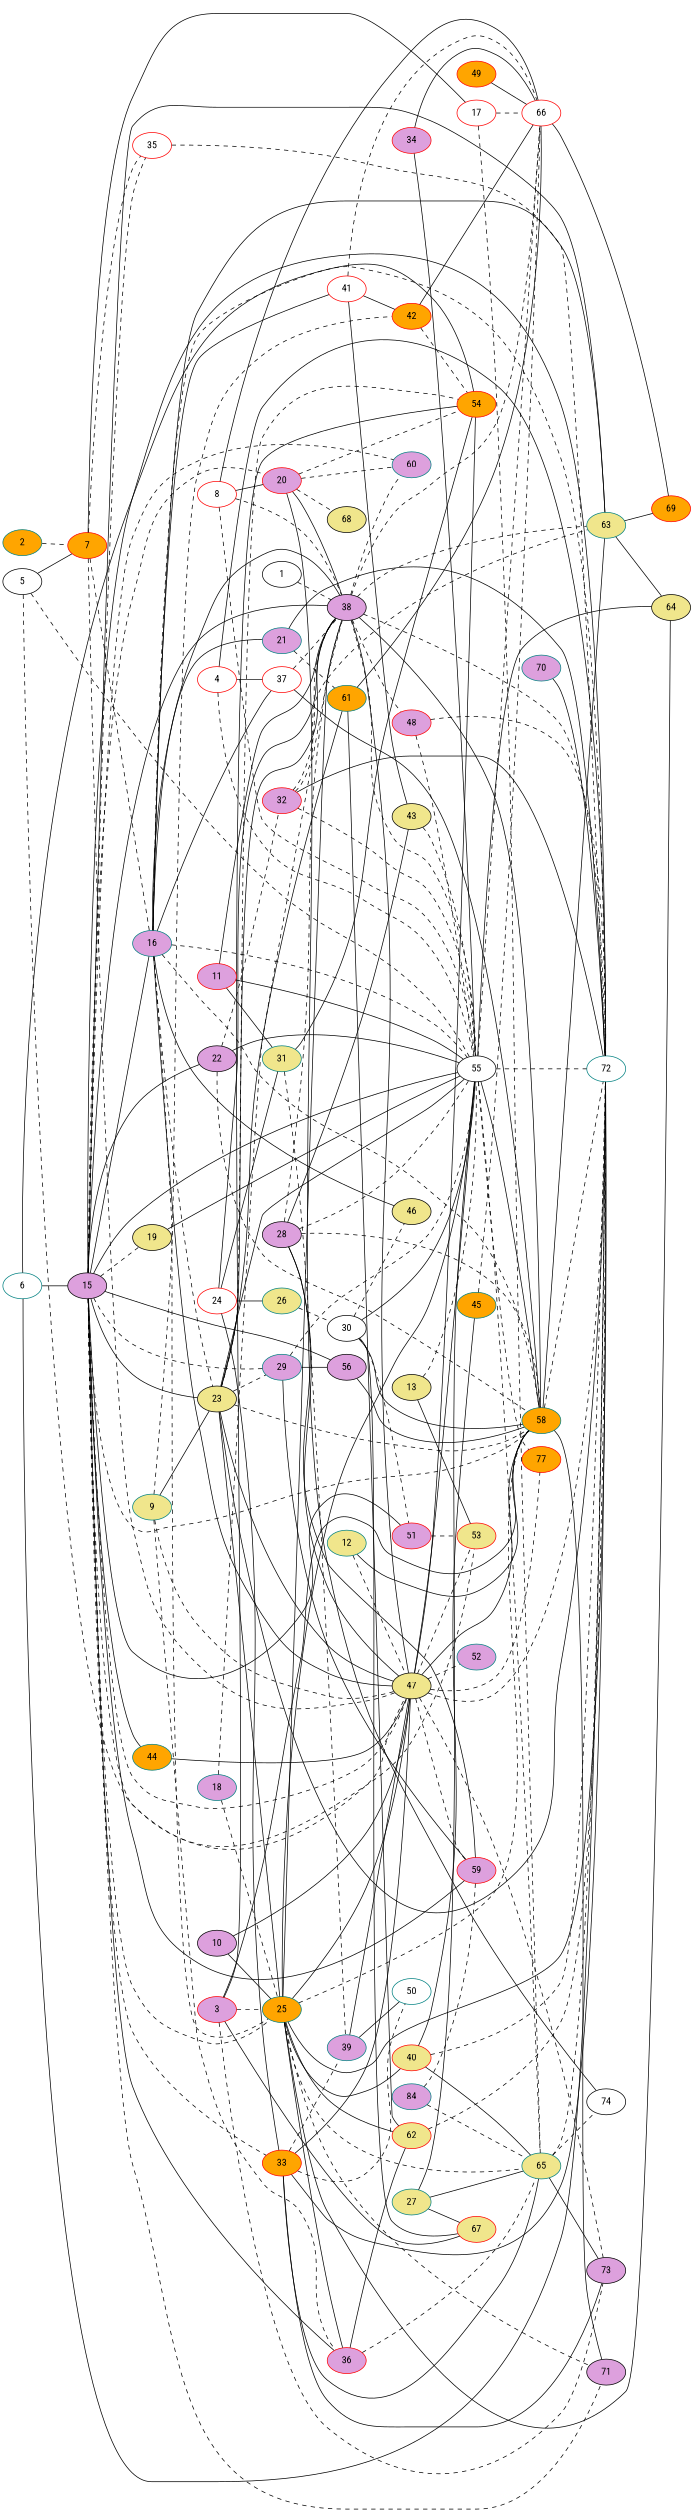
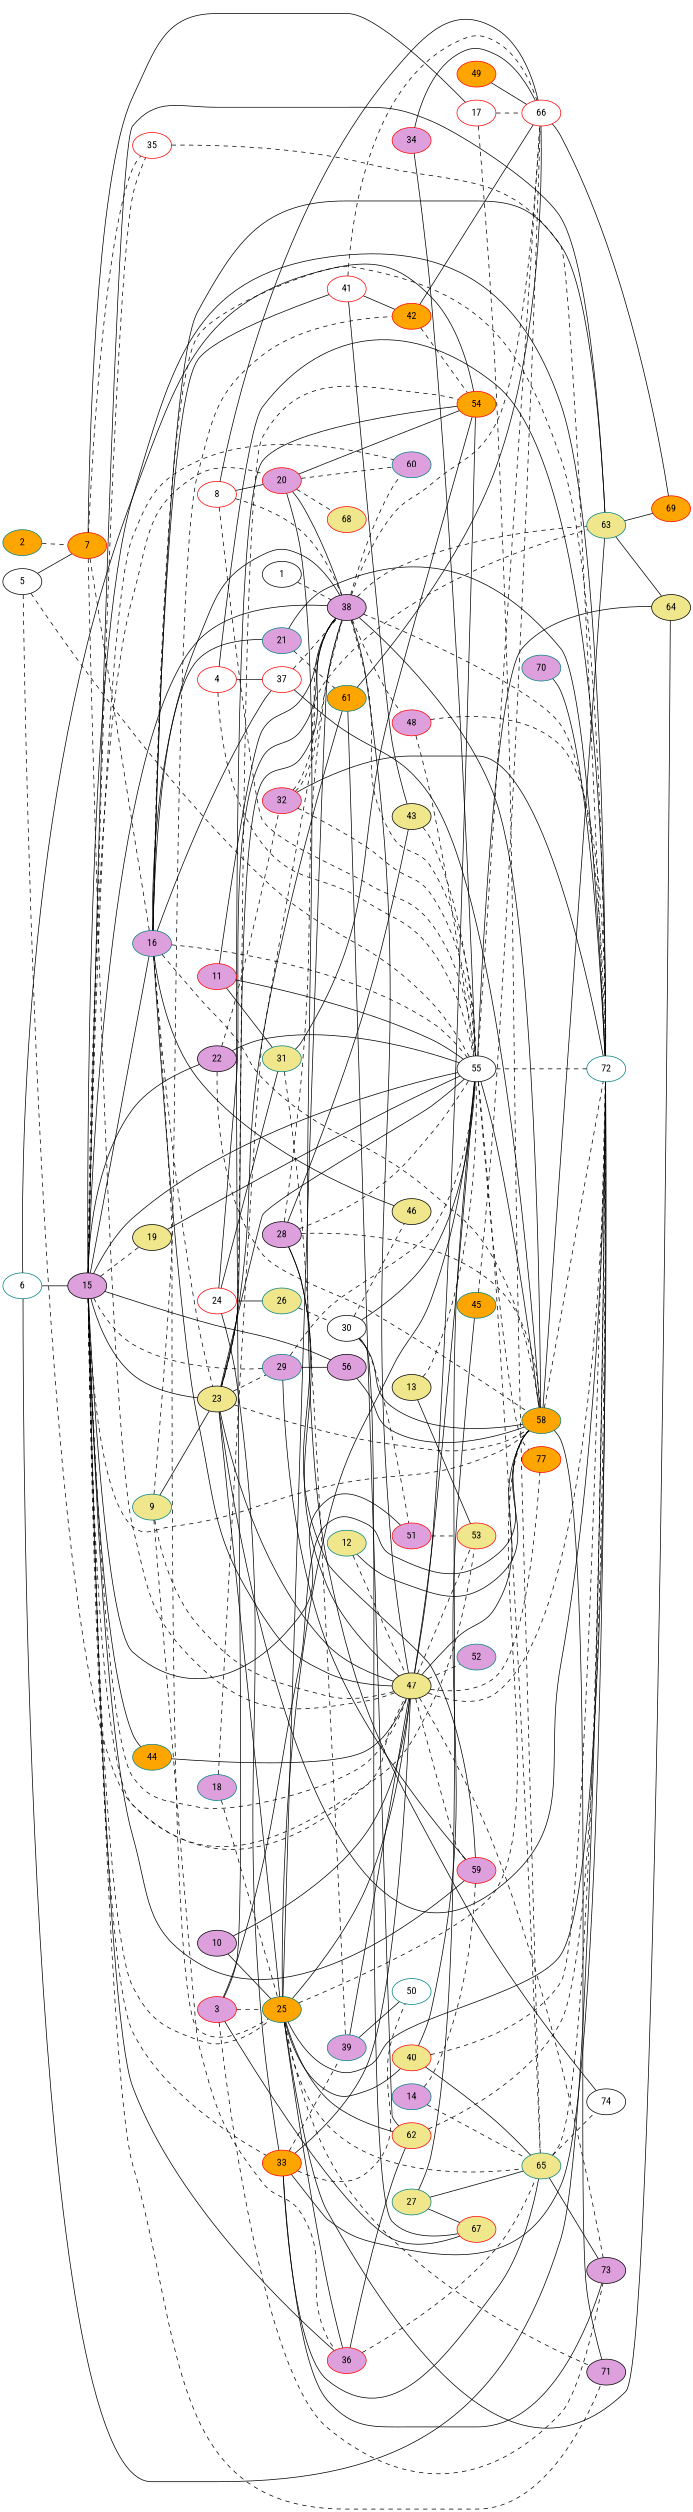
edge "54" -- "20": style dashed -> solid
node "68": color black -> red
node "84": label "84" -> "14"
